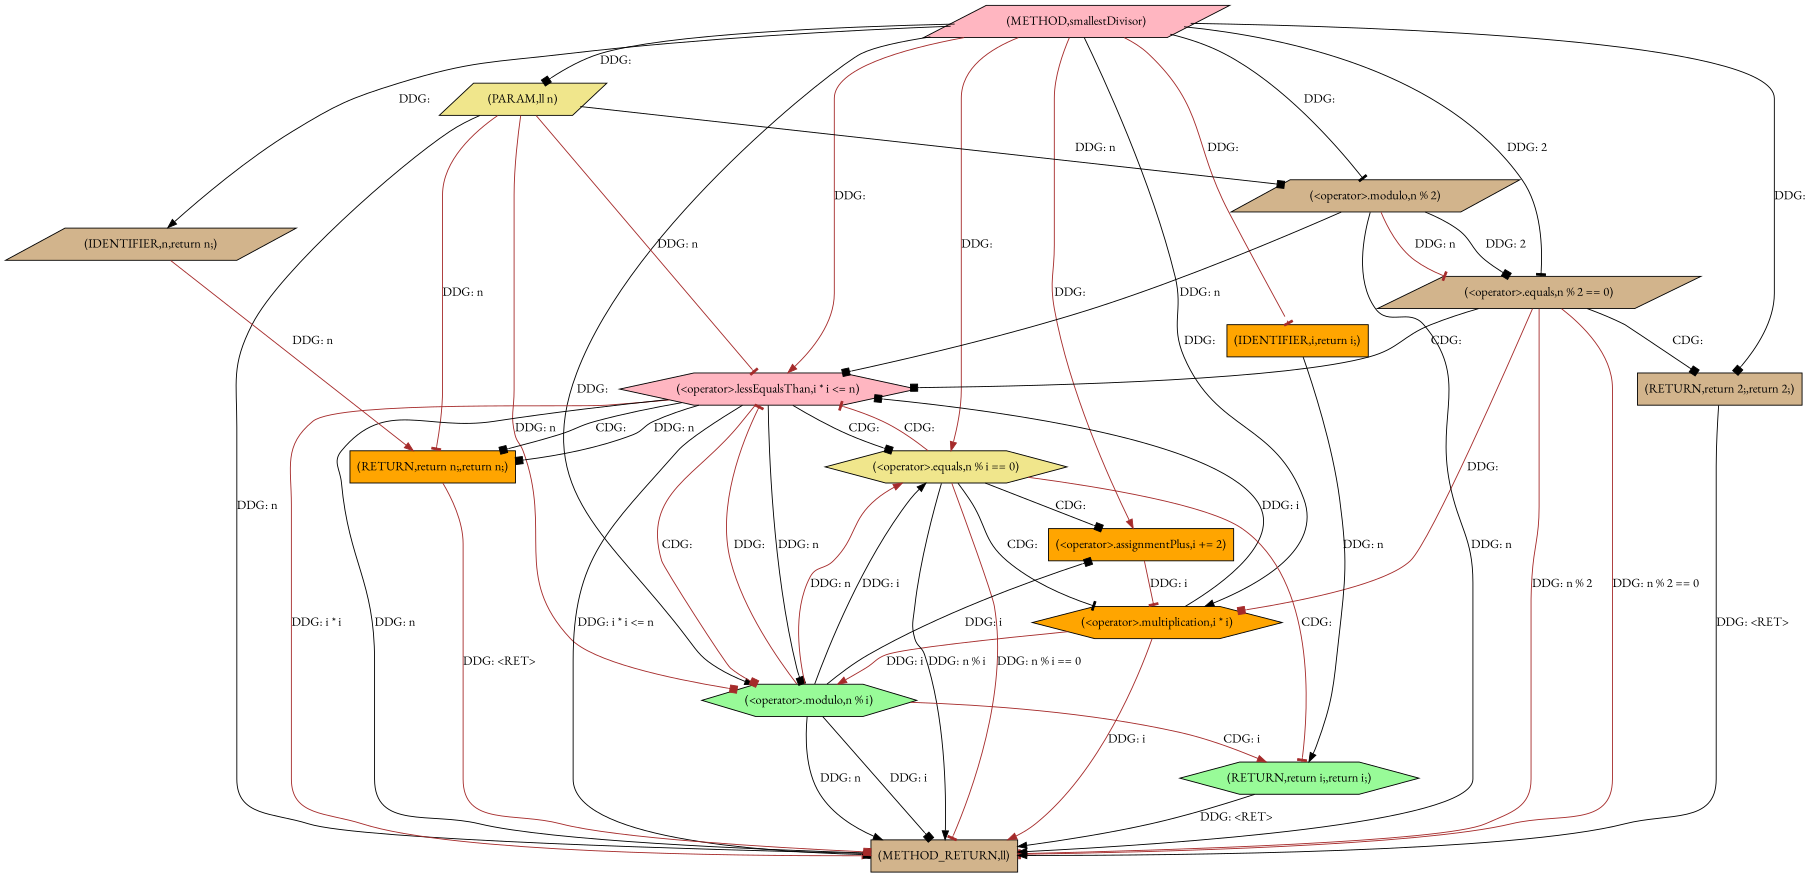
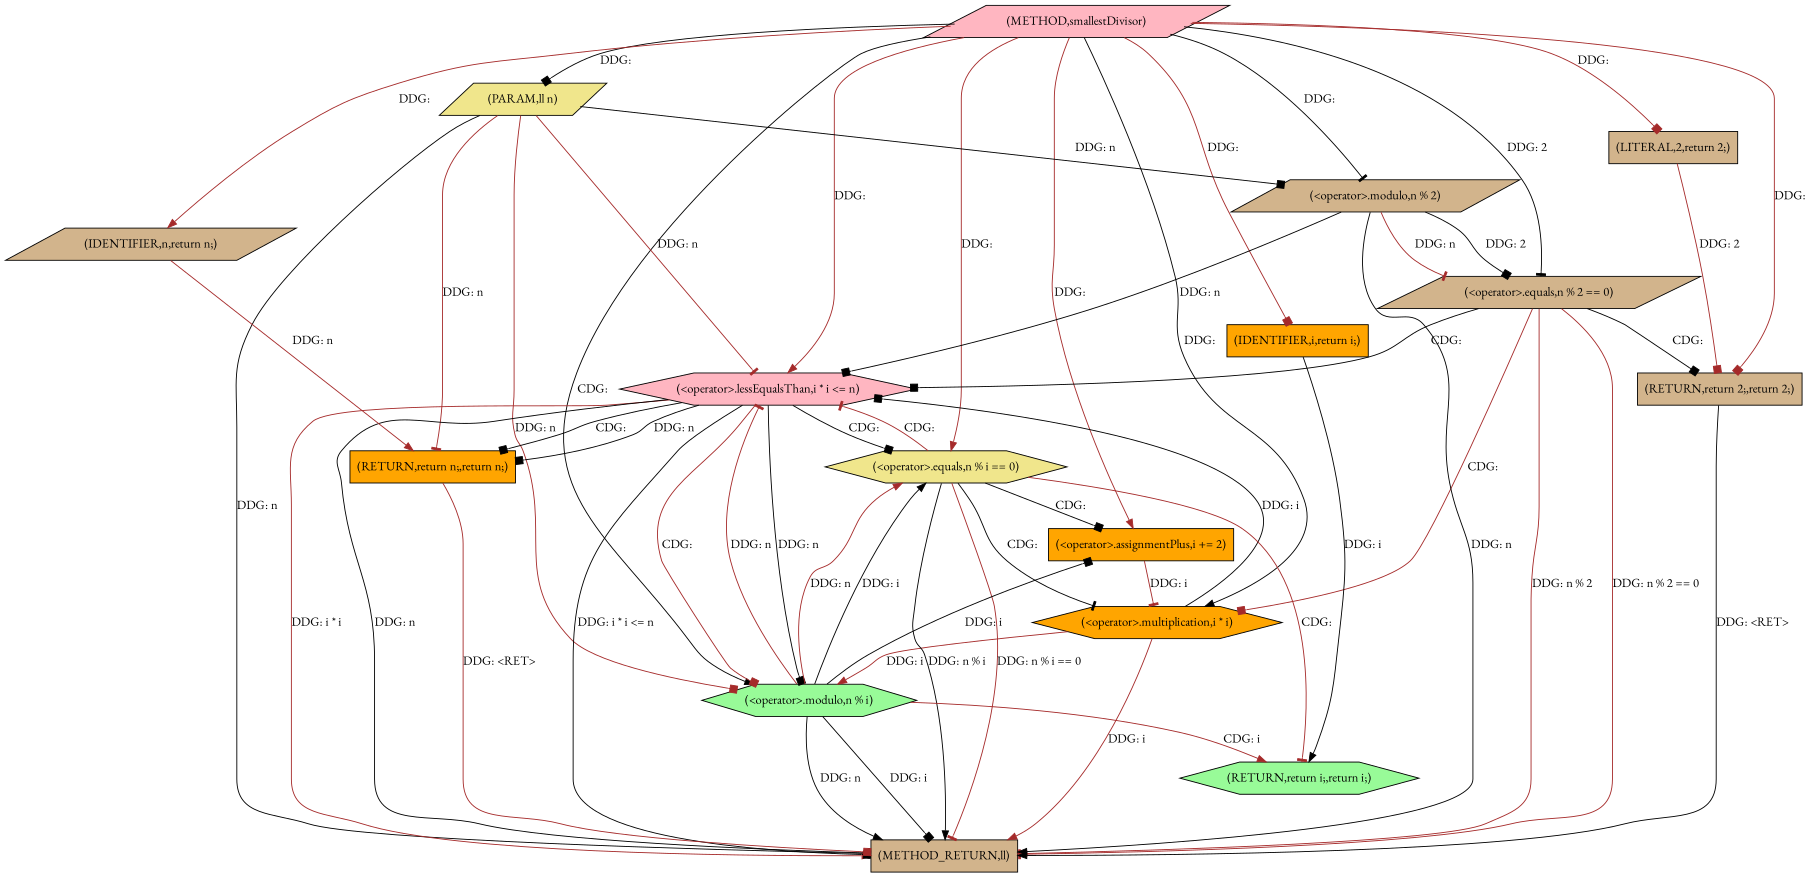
edge "(METHOD,smallestDivisor)" -> "(RETURN,return 2;,return 2;)": color black -> brown
edge "(METHOD,smallestDivisor)" -> "(IDENTIFIER,n,return n;)": color black -> brown
node "(LITERAL,2,return 2;)": added
edge "(METHOD,smallestDivisor)" -> "(IDENTIFIER,i,return i;)": arrowhead tee -> box
edge "(METHOD,smallestDivisor)" -> "(<operator>.modulo,n % i)": label "DDG: " -> "CDG: "
edge "(<operator>.equals,n % 2 == 0)" -> "(<operator>.multiplication,i * i)": label "DDG: " -> "CDG: "
edge "(<operator>.modulo,n % i)" -> "(<operator>.lessEqualsThan,i * i <= n)": label "DDG: " -> "DDG: n"
edge "(IDENTIFIER,i,return i;)" -> "(RETURN,return i;,return i;)": label "DDG: n" -> "DDG: i"
edge "(RETURN,return i;,return i;)" -> "(METHOD_RETURN,ll)": removed, label "DDG: <RET>"
